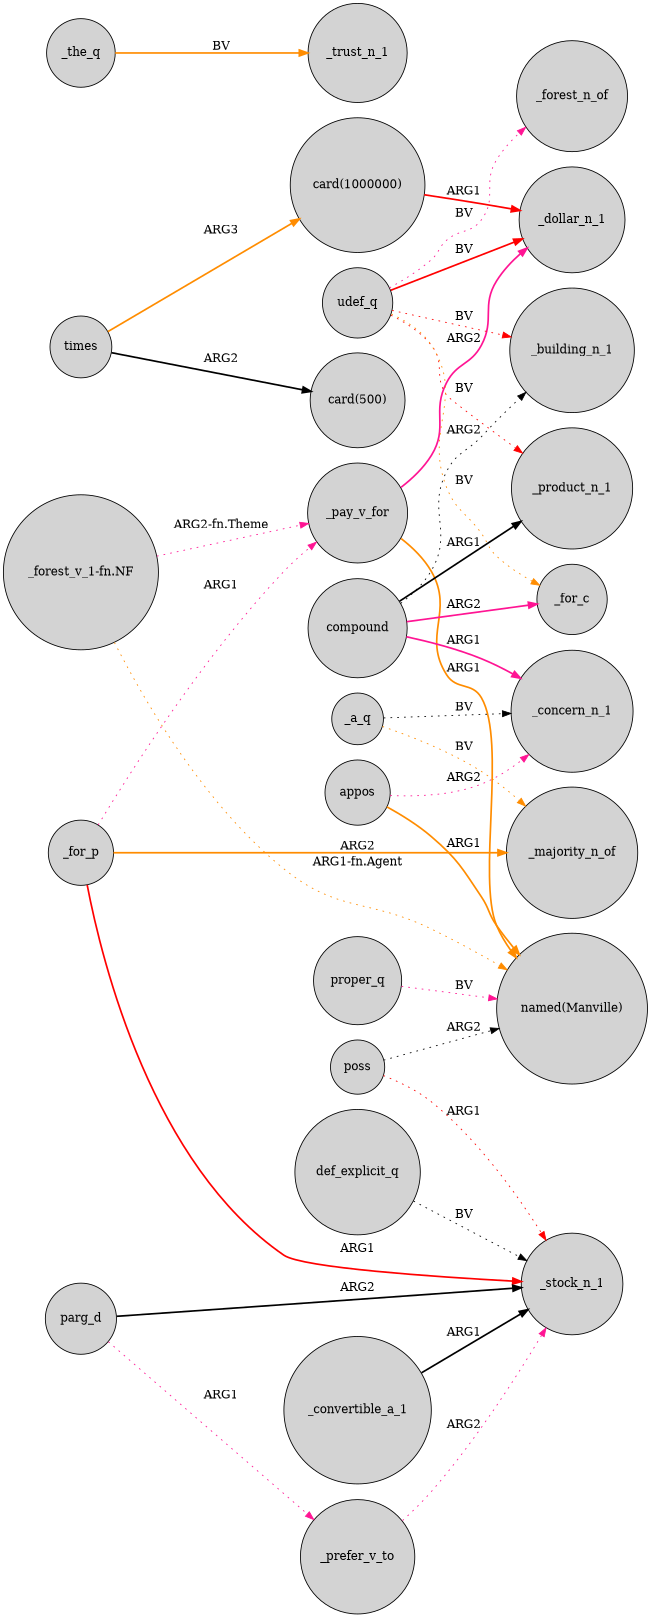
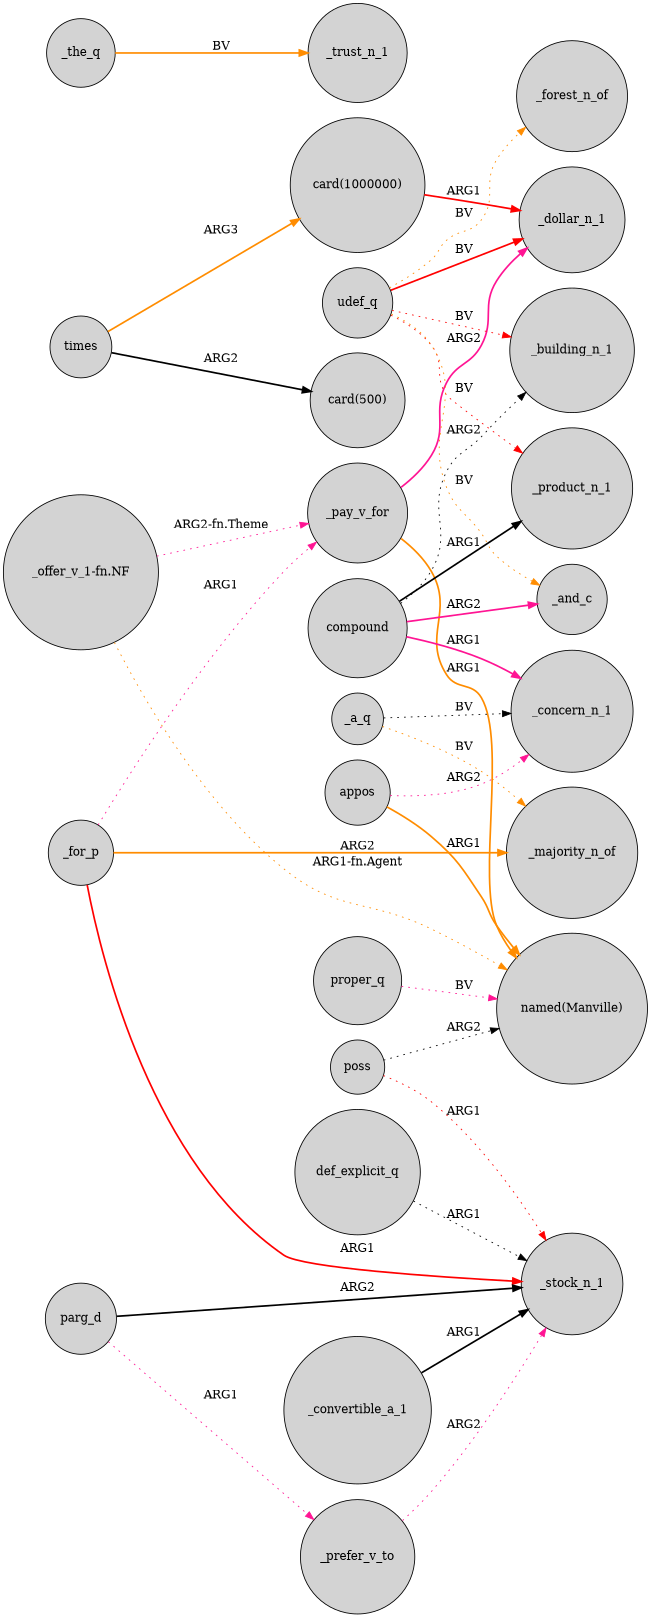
edge "udef_q" -> "_forest_n_of": color deeppink -> darkorange
node "_forest_v_1-fn.NF": label "_forest_v_1-fn.NF" -> "_offer_v_1-fn.NF"
node "_for_c": label "_for_c" -> "_and_c"
edge "def_explicit_q" -> "_stock_n_1": label "BV" -> "ARG1"
